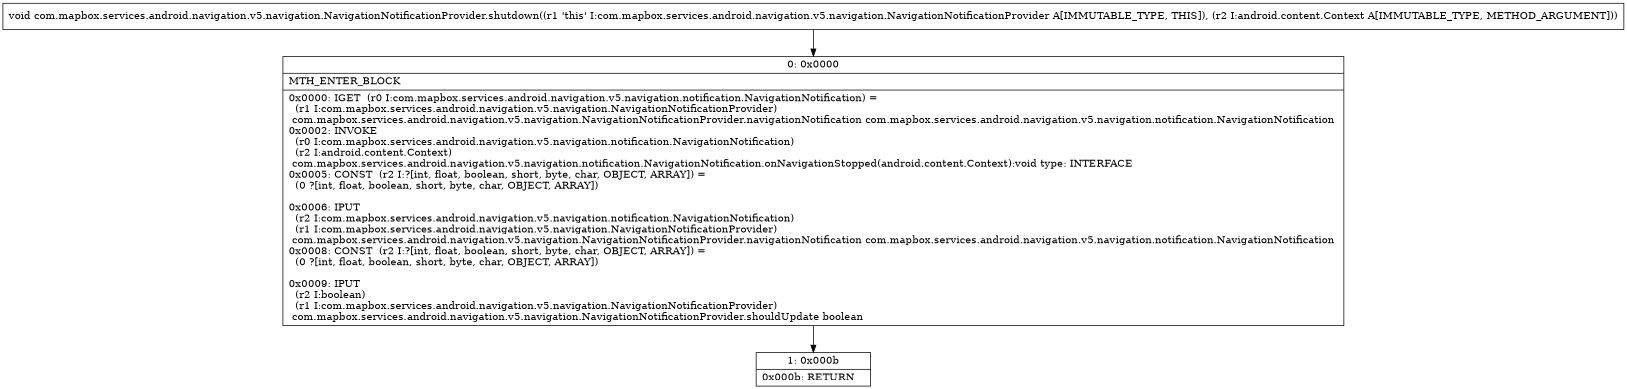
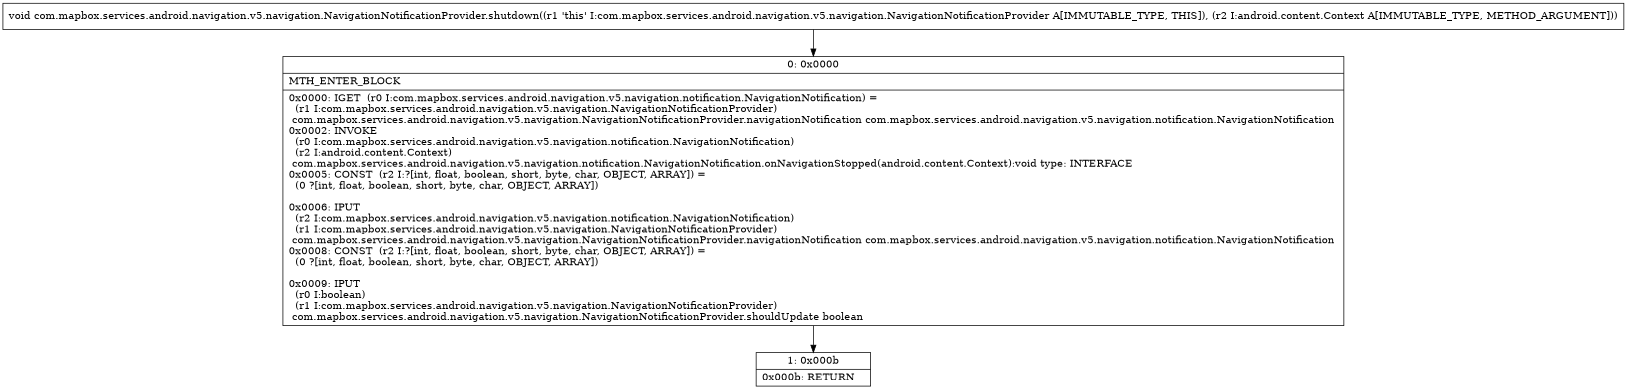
node "0: 0x0000": text "(r2 I:boolean)" -> "(r0 I:boolean)"
